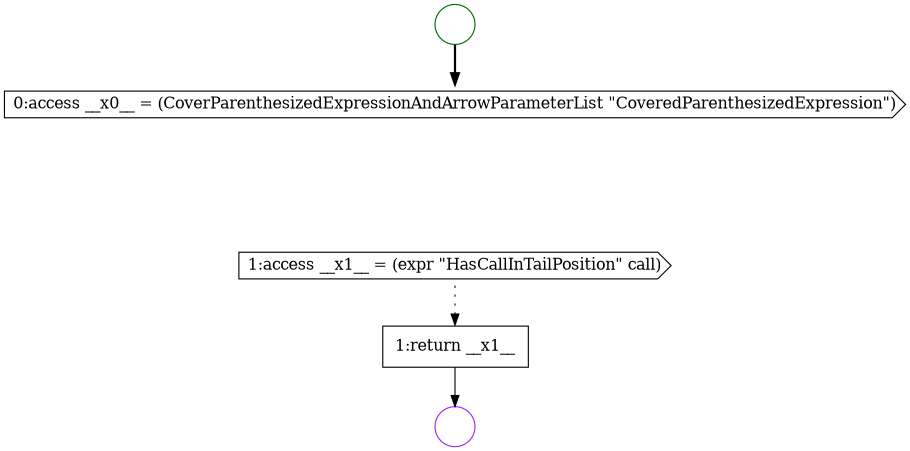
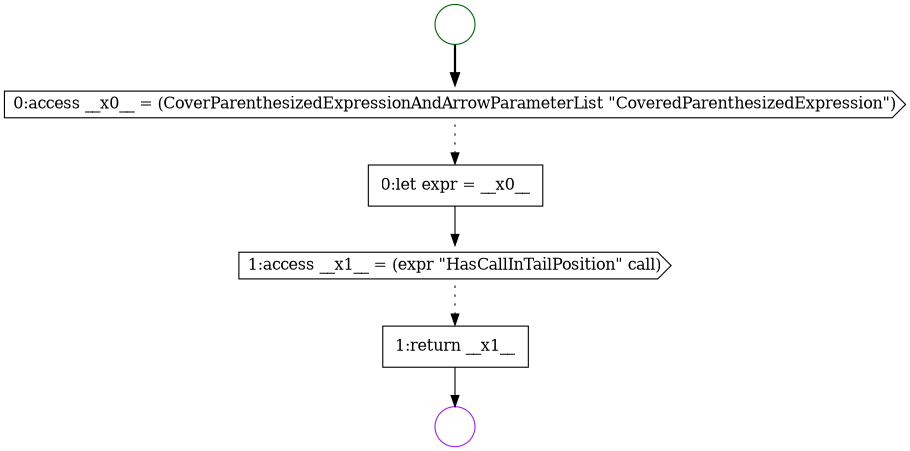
node "0:let expr = __x0__": added
